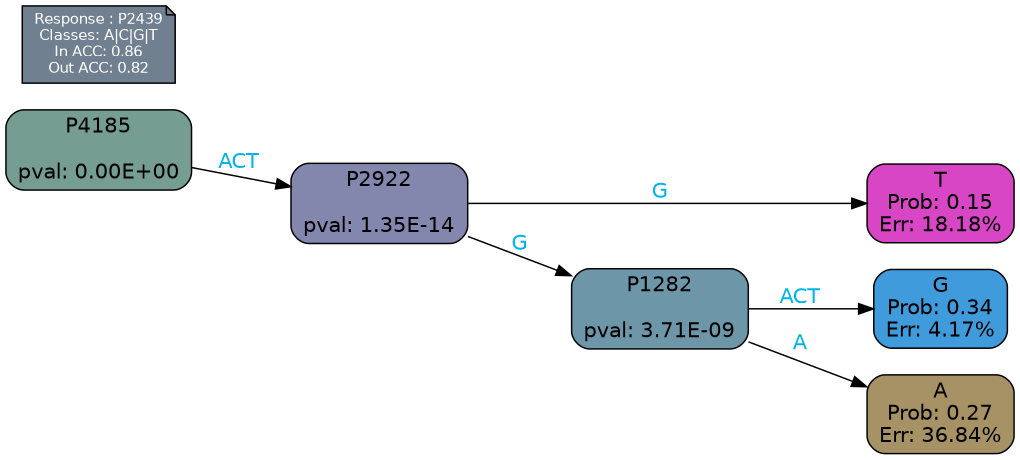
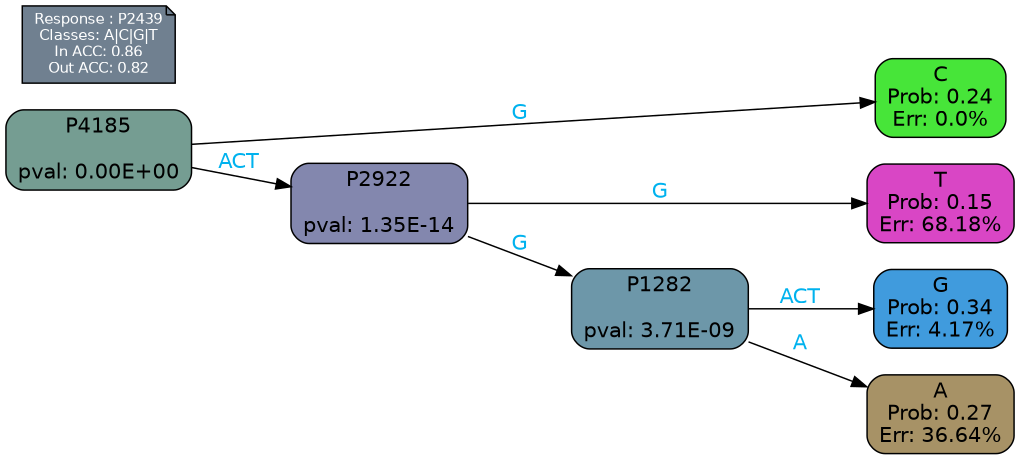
node "C Prob: 0.24 Err: 0.0%": added
node "T Prob: 0.15 Err: 18.18%": label "T Prob: 0.15 Err: 18.18%" -> "T Prob: 0.15 Err: 68.18%"
node "A Prob: 0.27 Err: 36.84%": label "A Prob: 0.27 Err: 36.84%" -> "A Prob: 0.27 Err: 36.64%"
